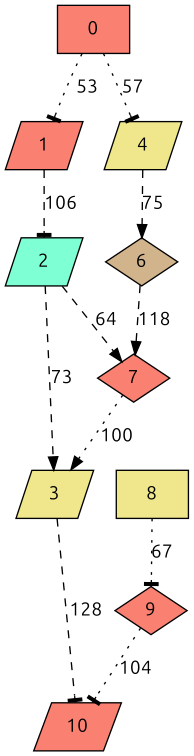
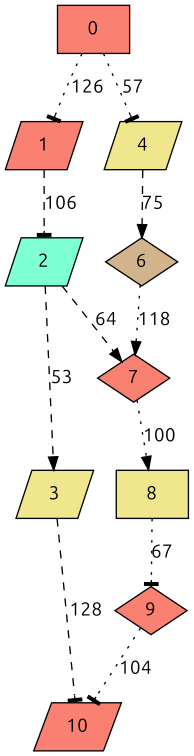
edge "0" -> "1": label "53" -> "126"
edge "6" -> "7": style dashed -> dotted
edge "2" -> "3": label "73" -> "53"
edge "7" -> "3": now "7" -> "8"
